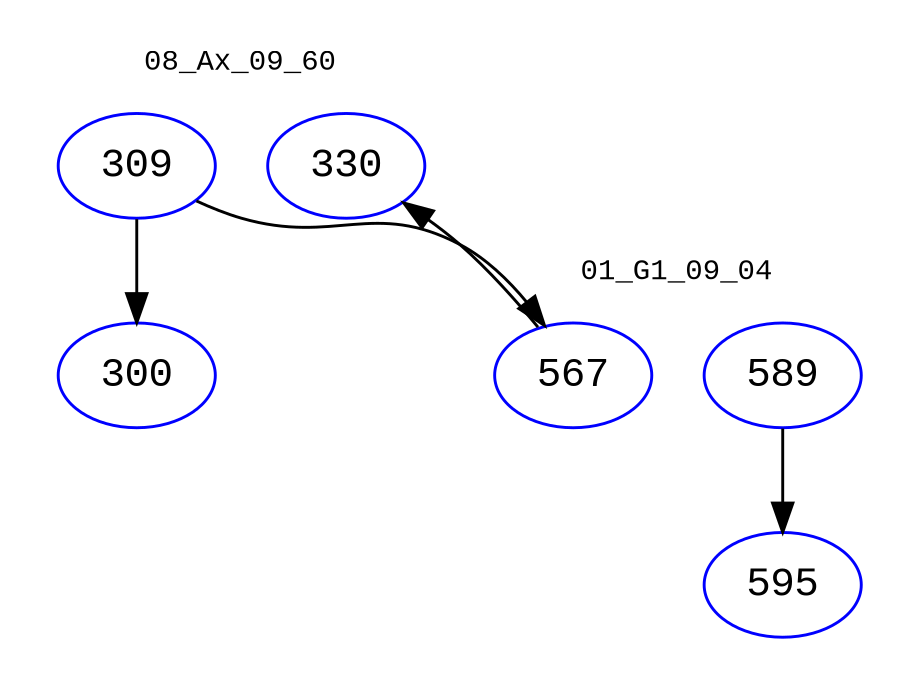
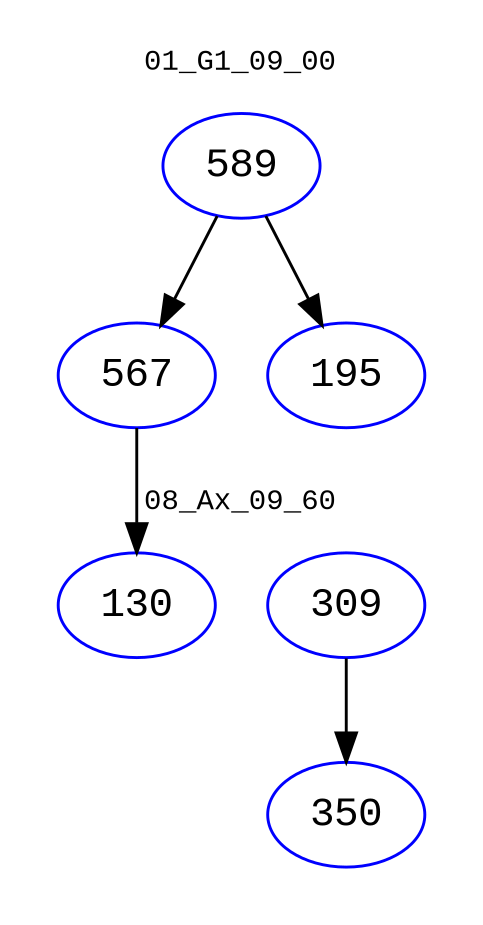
node "330": label "330" -> "130"
edge "309" -> "567": now "589" -> "567"
cluster "01_G1_09_04": label "01_G1_09_04" -> "01_G1_09_00"
node "300": label "300" -> "350"
node "595": label "595" -> "195"
